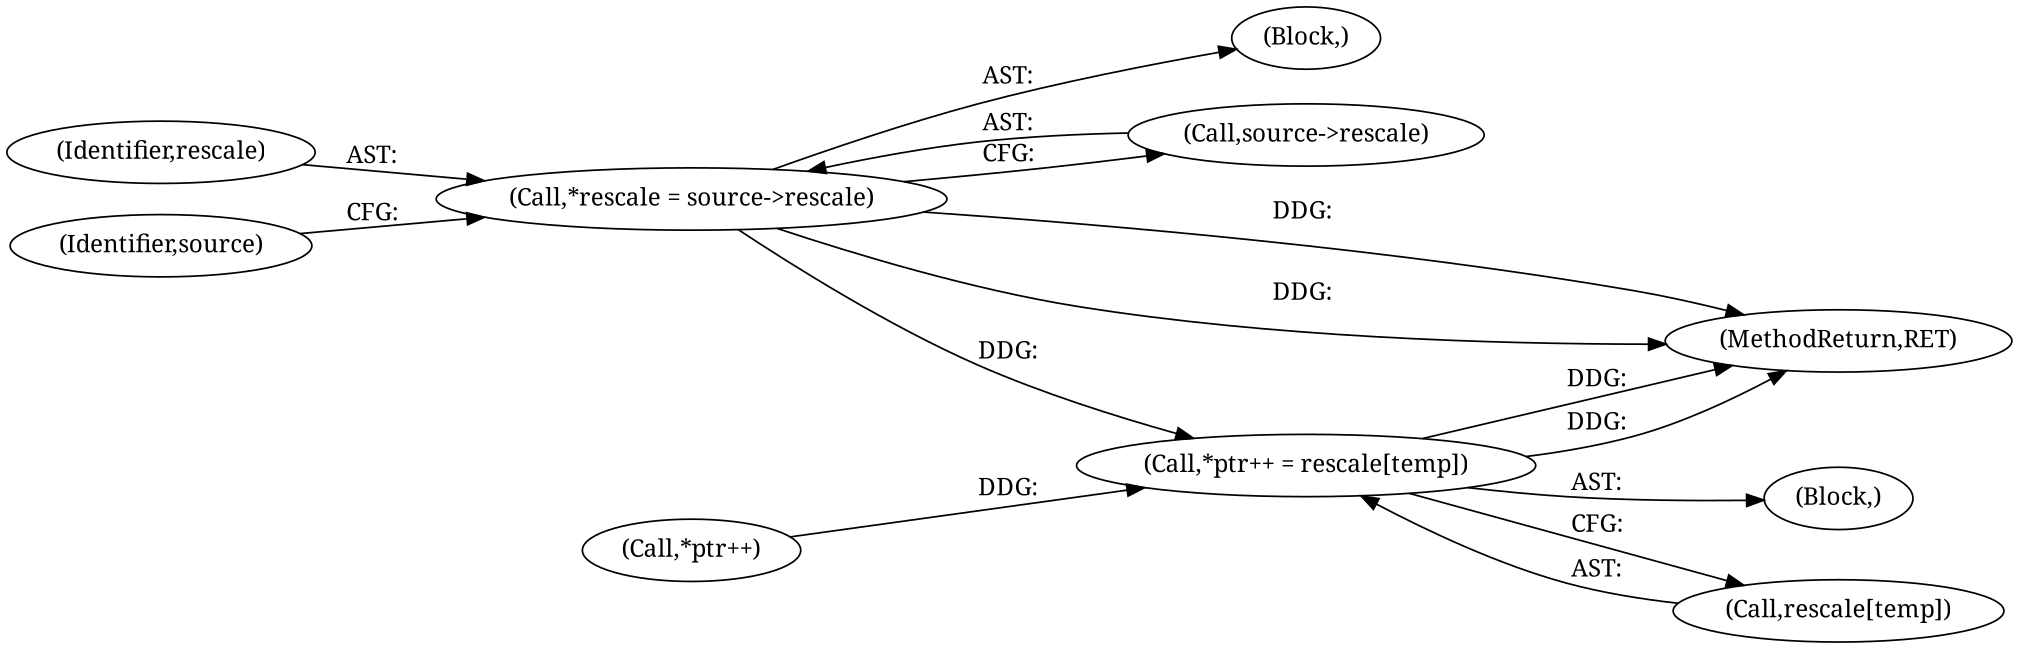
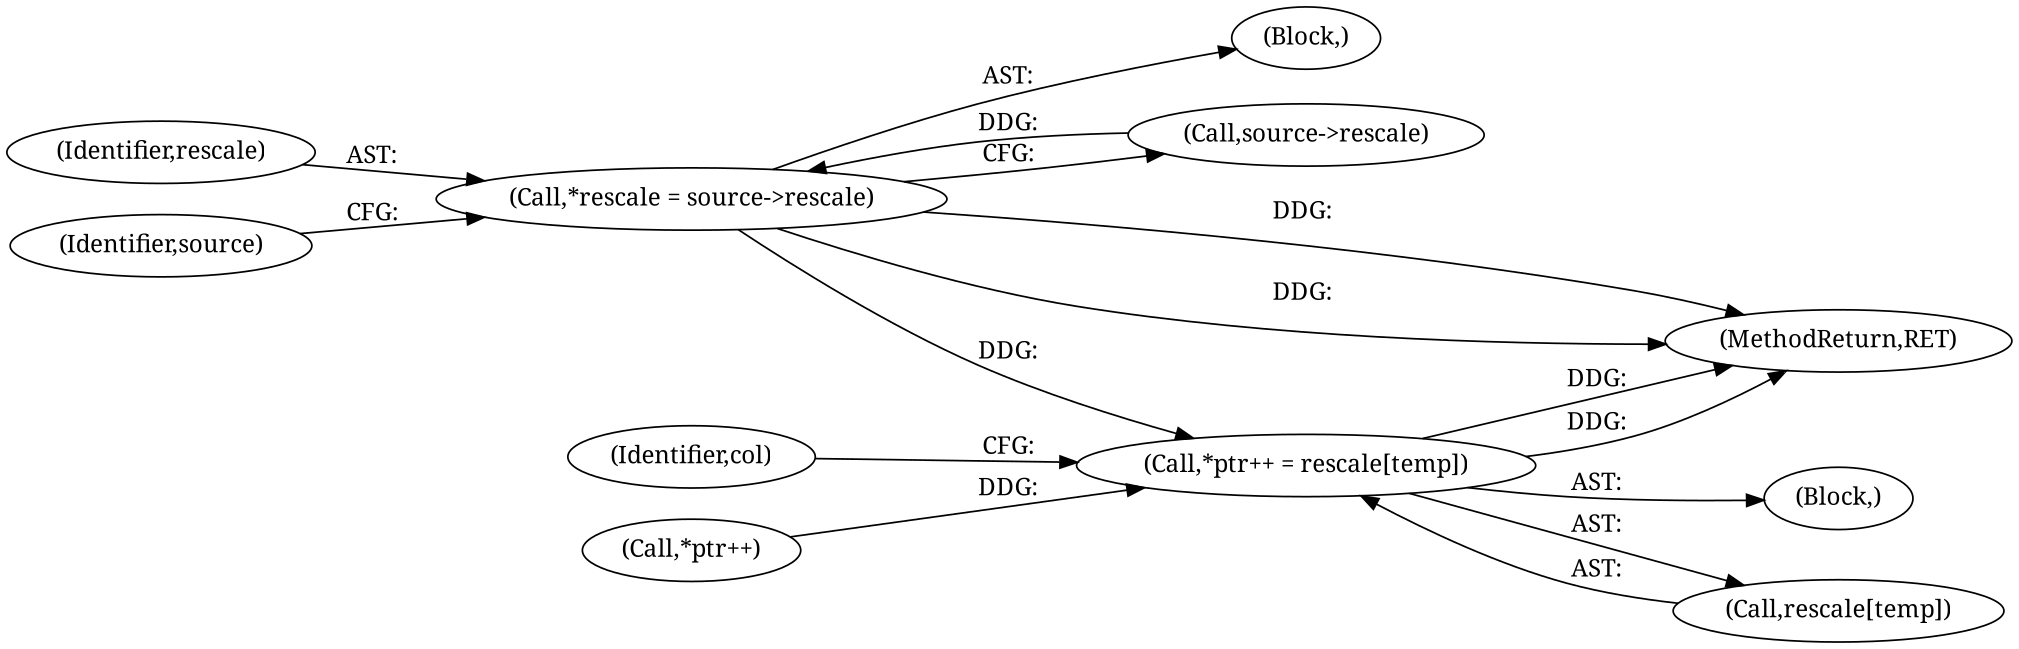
edge "(Call,source->rescale)" -> "(Call,*rescale = source->rescale)": label "AST: " -> "DDG: "
node "(Identifier,col)": added
edge "(Call,*ptr++ = rescale[temp])" -> "(Call,rescale[temp])": label "CFG: " -> "AST: "
